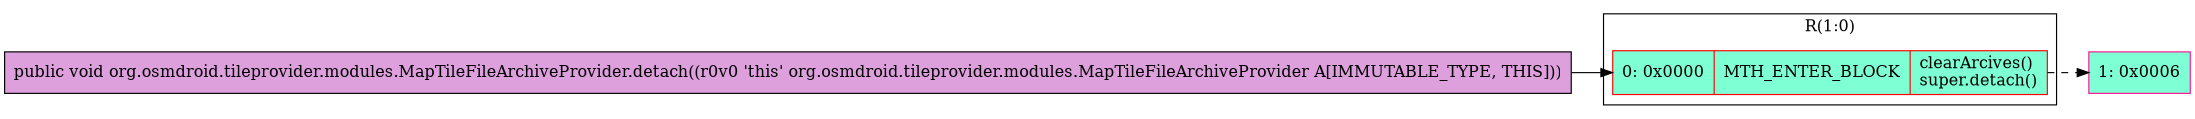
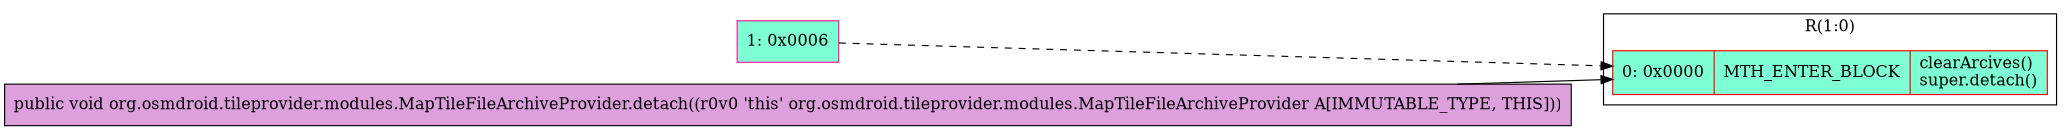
edge "0: 0x0000" -> "1: 0x0006": reversed
